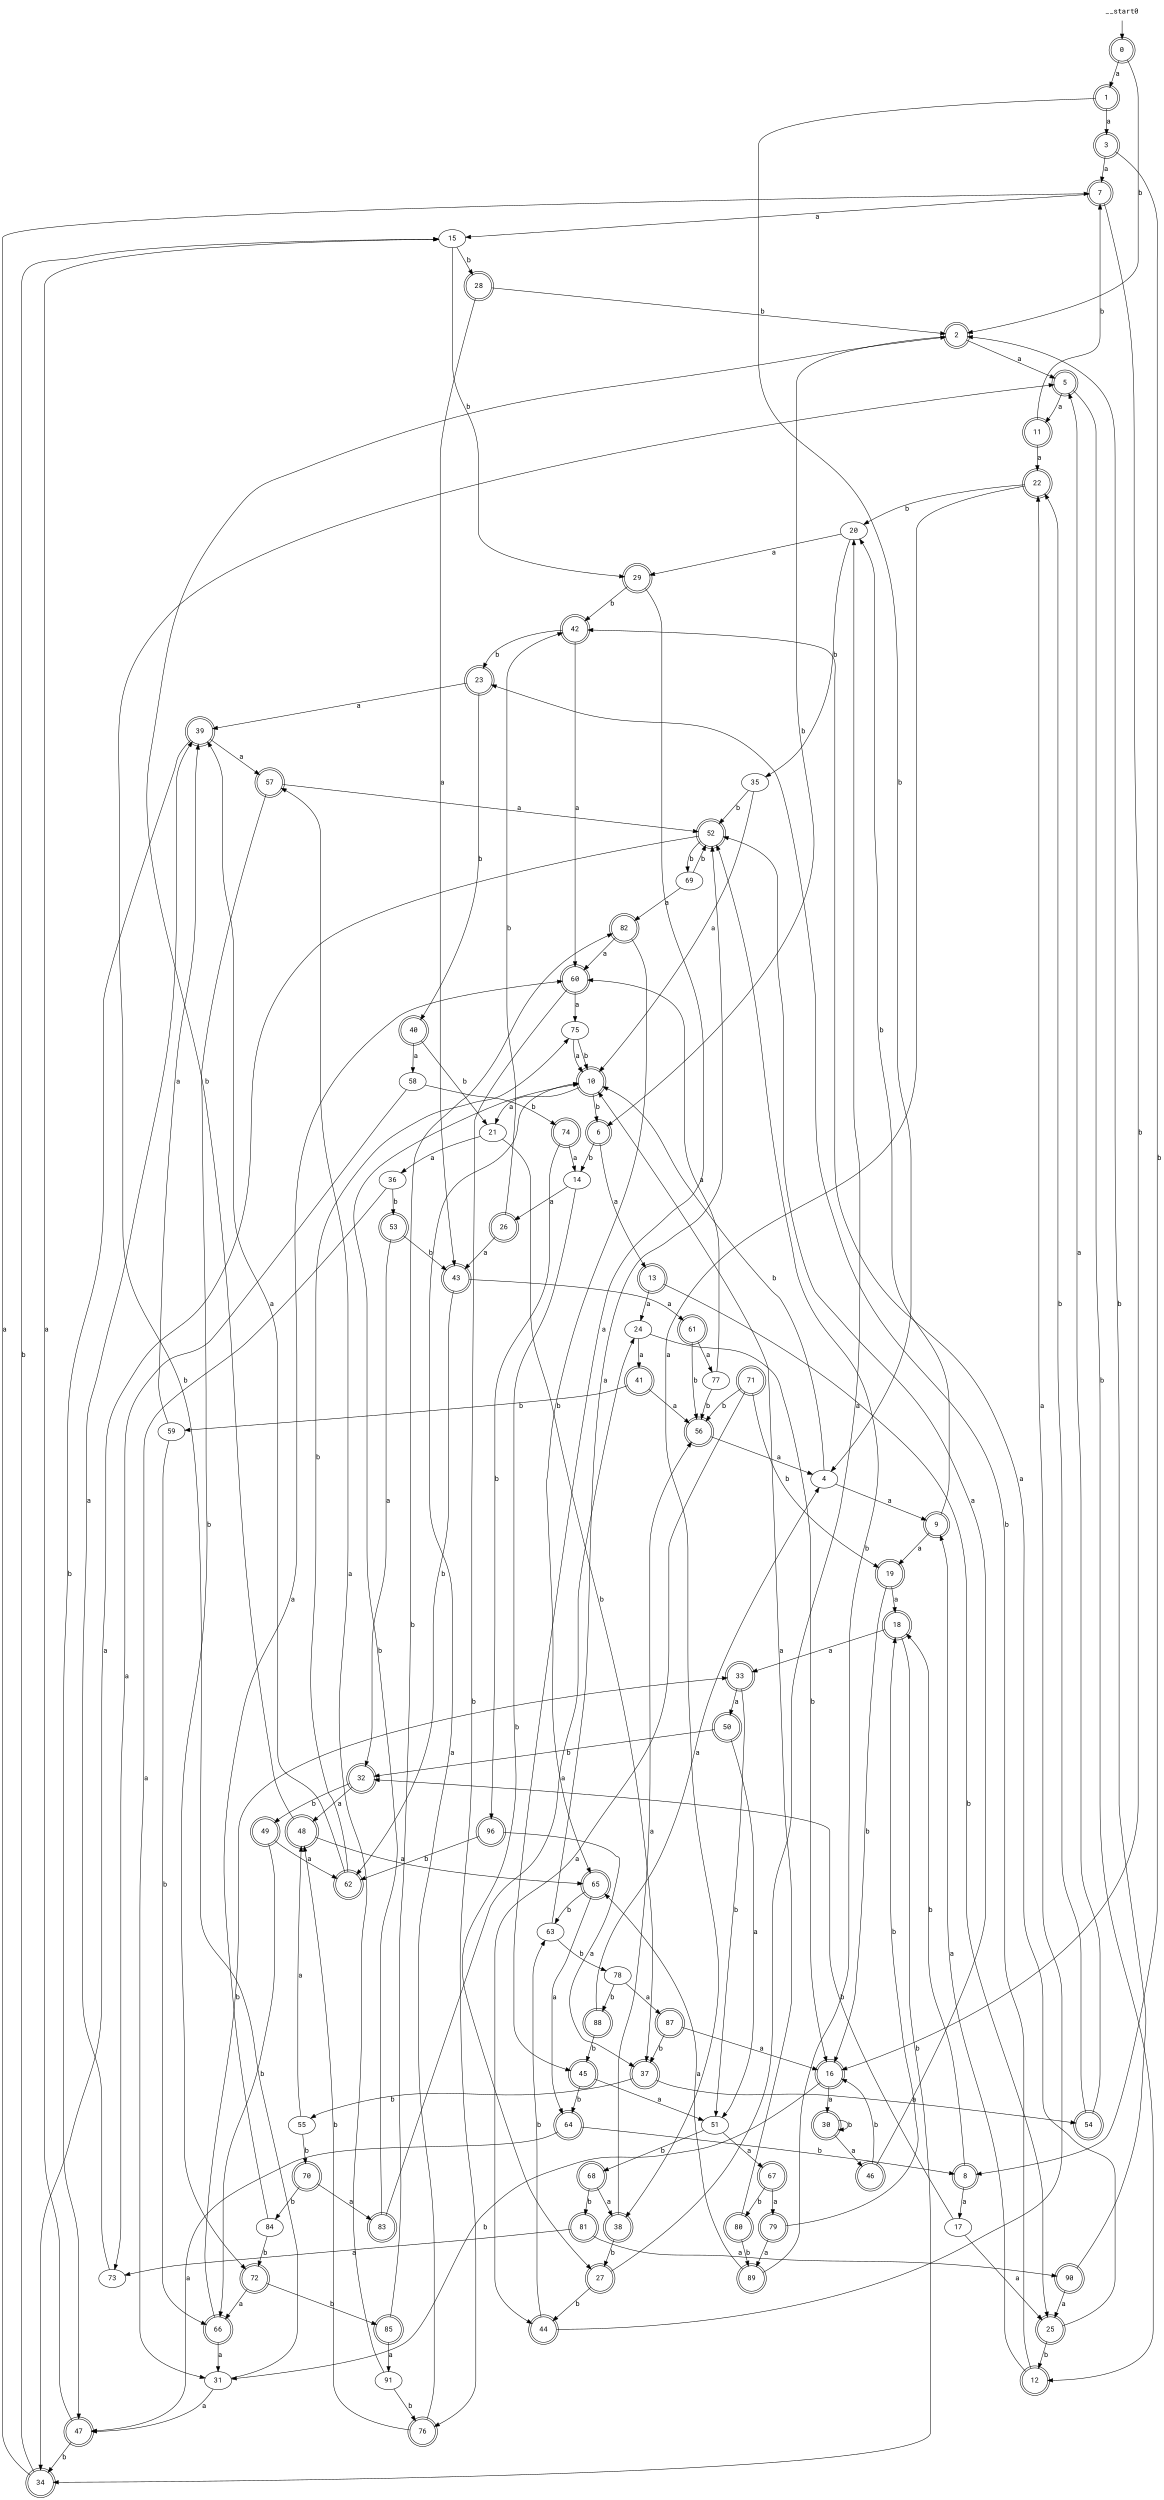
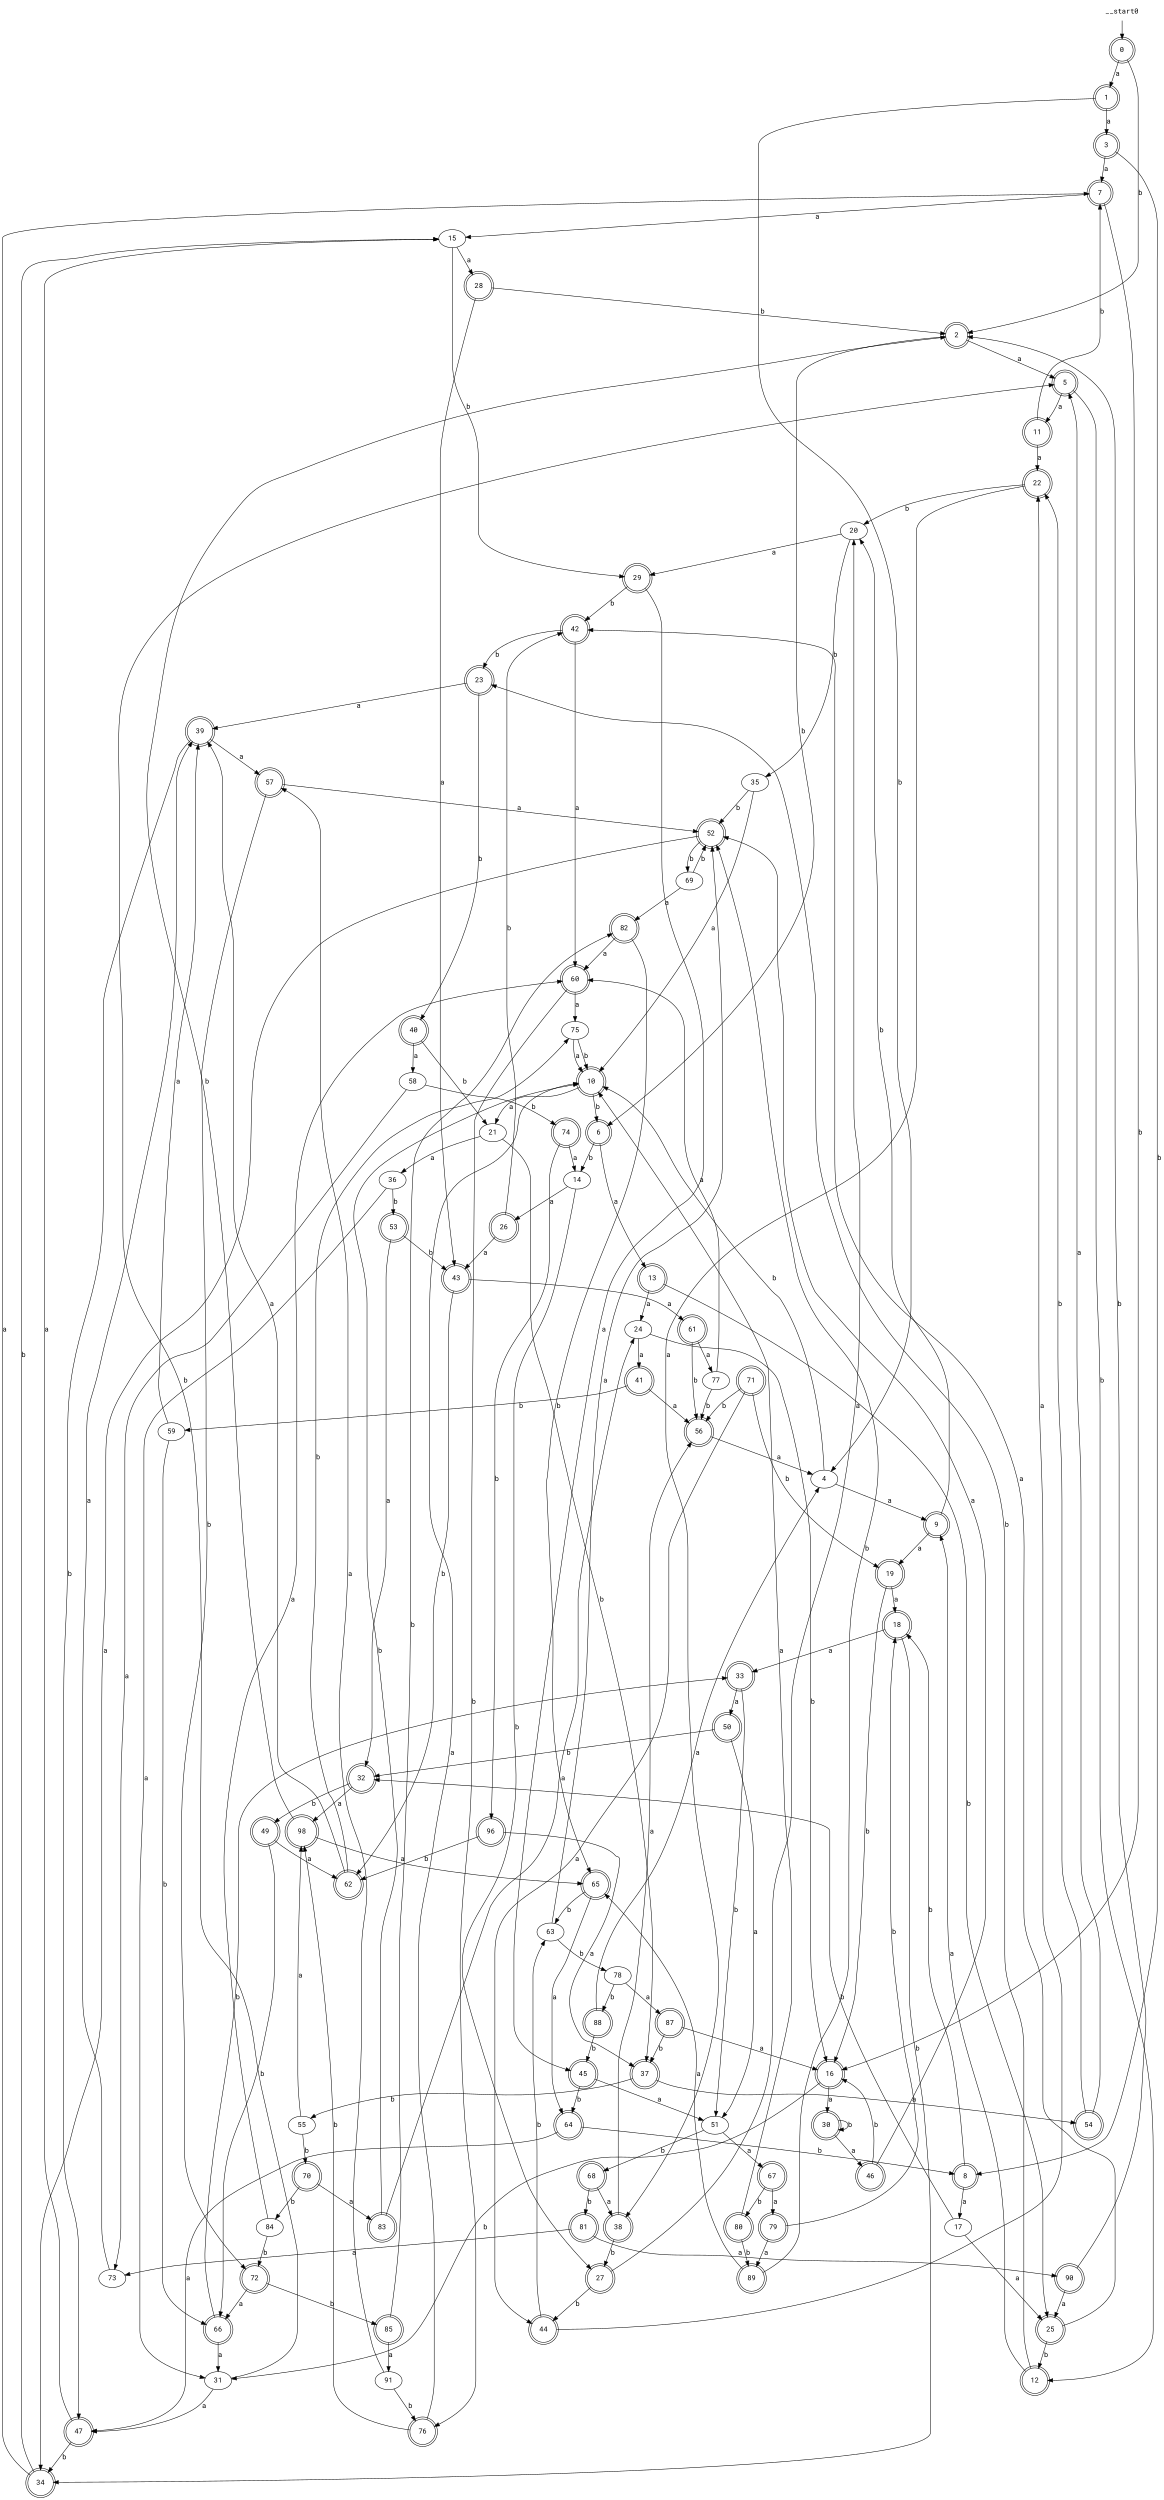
edge "15" -> "28": label "b" -> "a"
node "48": label "48" -> "98"
